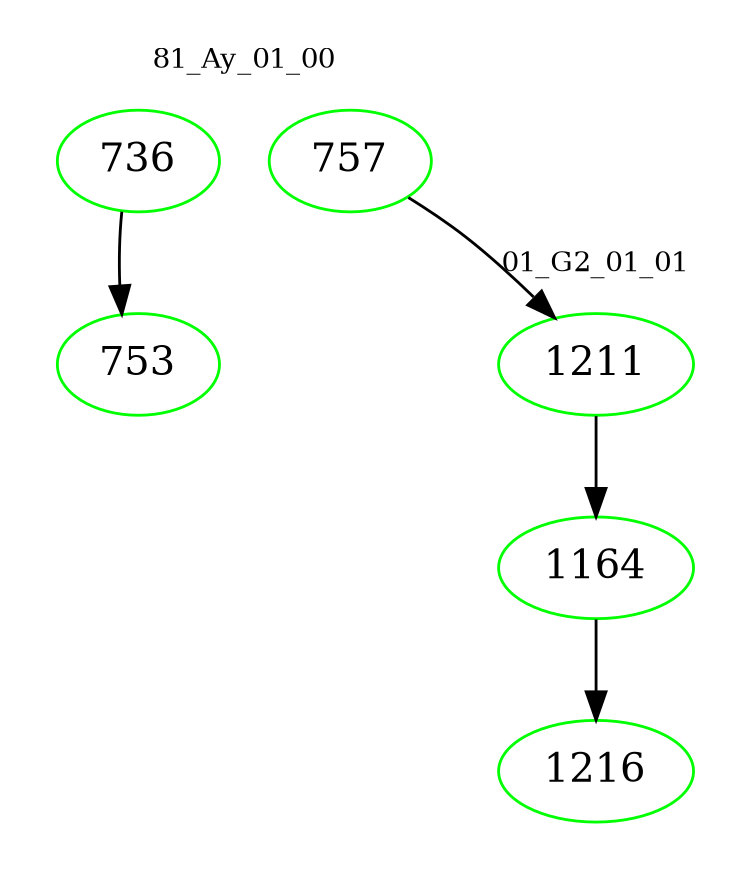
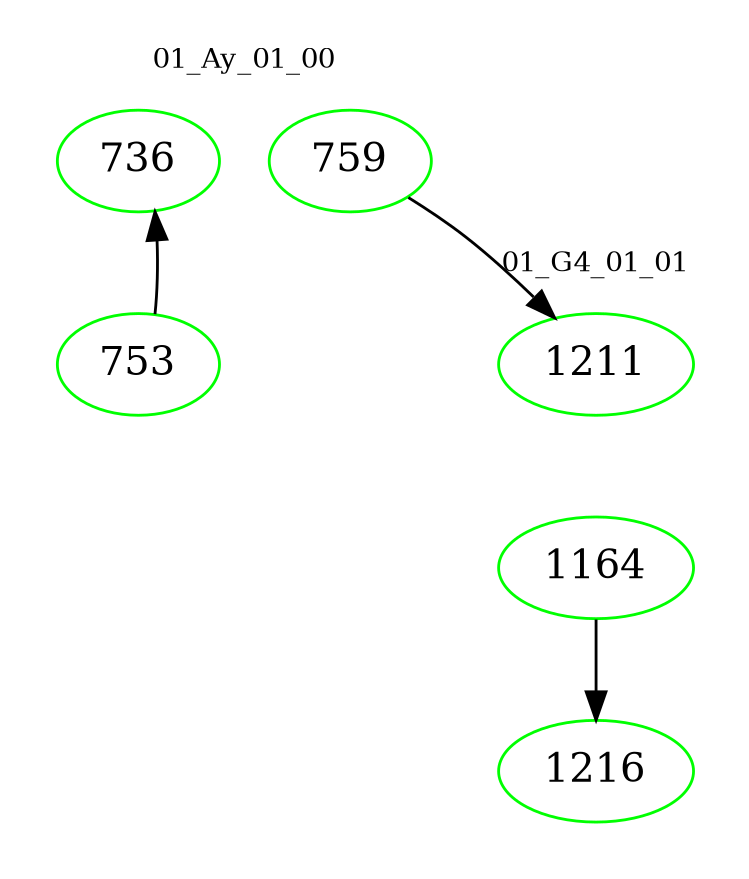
cluster "81_Ay_01_00": label "81_Ay_01_00" -> "01_Ay_01_00"
node "757": label "757" -> "759"
edge "736" -> "753": reversed
cluster "01_G2_01_01": label "01_G2_01_01" -> "01_G4_01_01"
edge "1211" -> "1164": removed
